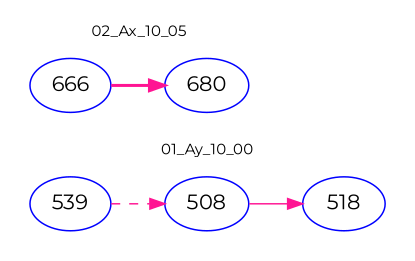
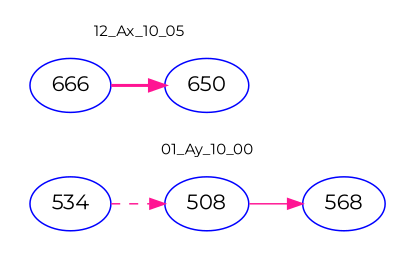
cluster "02_Ax_10_05": label "02_Ax_10_05" -> "12_Ax_10_05"
node "680": label "680" -> "650"
node "539": label "539" -> "534"
node "518": label "518" -> "568"
